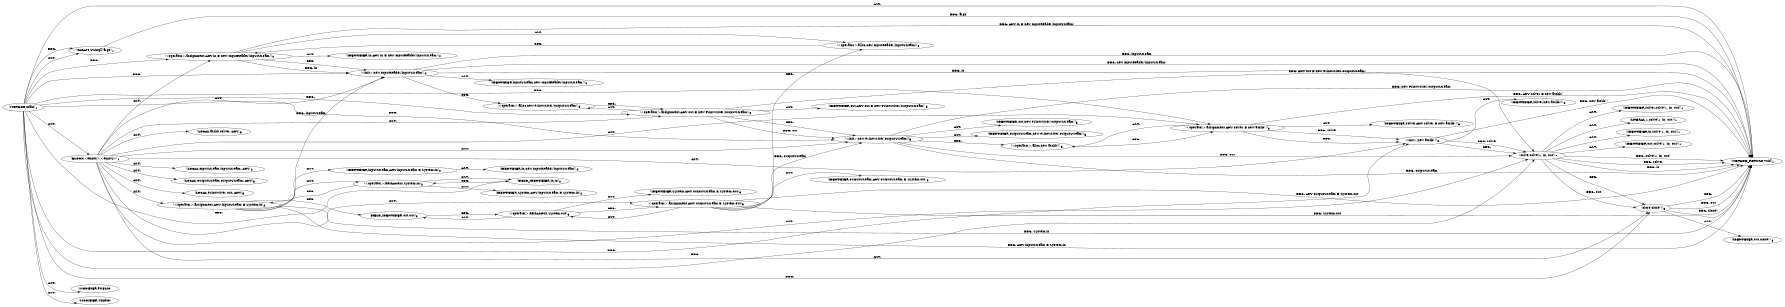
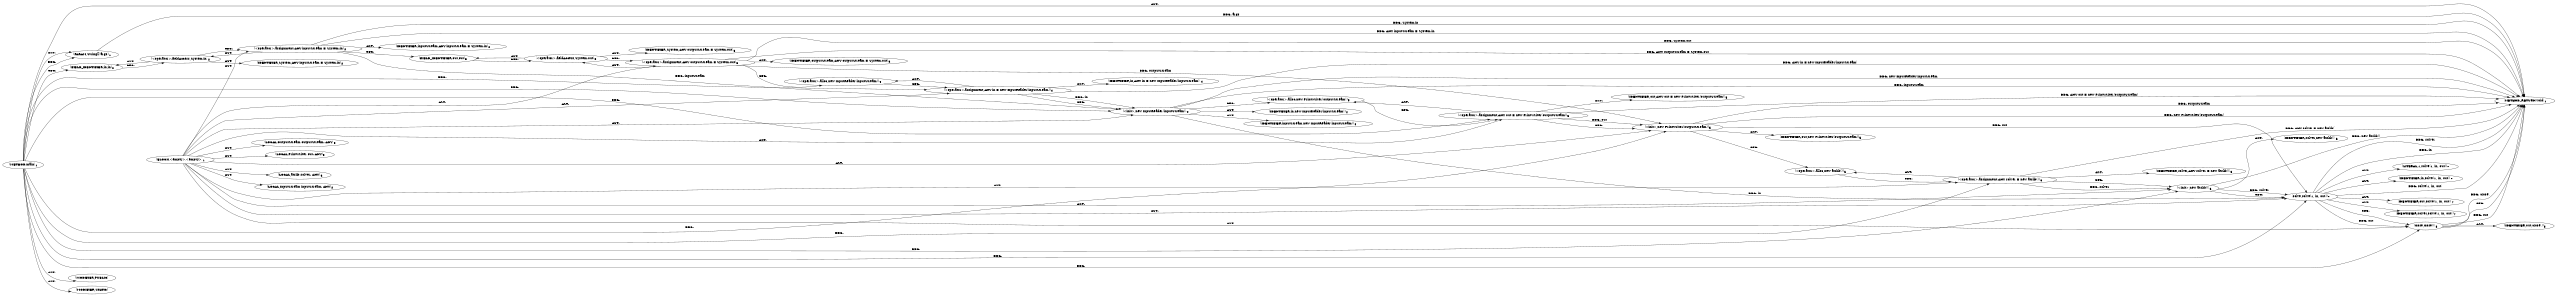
edge "(METHOD,main)" -> "(BLOCK,<empty>,<empty>)": removed, label "AST:"
node "(IDENTIFIER,outputStream,new PrintWriter(outputStream))": removed
edge "(IDENTIFIER,inputStream,ANY inputStream = System.in)" -> "(IDENTIFIER,in,new InputReader(inputStream))": now "(<init>,new InputReader(inputStream))" -> "(IDENTIFIER,in,new InputReader(inputStream))"
